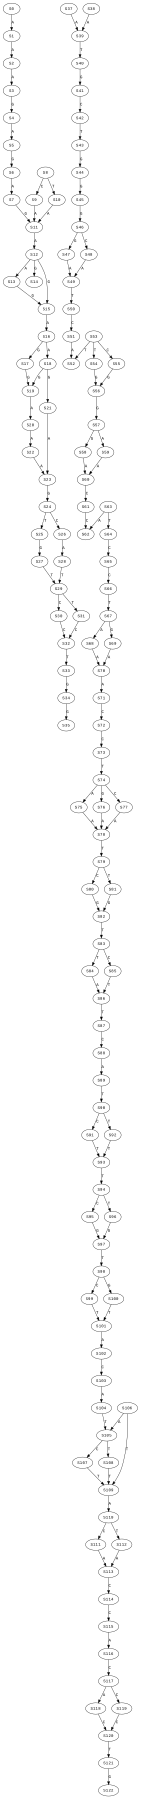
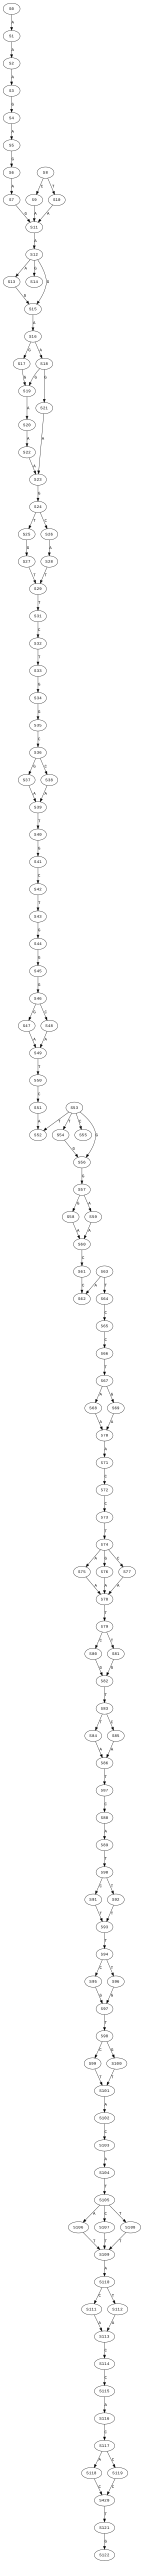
edge "S55" -> "S56": now "S53" -> "S56"
node "S30": removed
node "S36": added
edge "S85" -> "S86": label "T" -> "A"
edge "S106" -> "S105": reversed
node "S120": label "S120" -> "S420"
